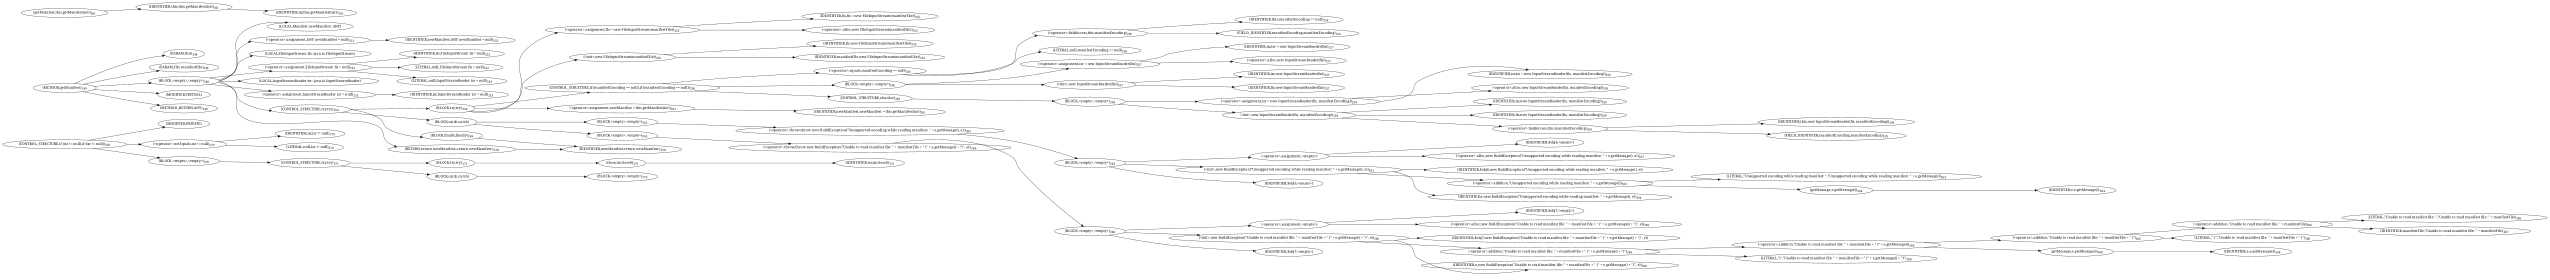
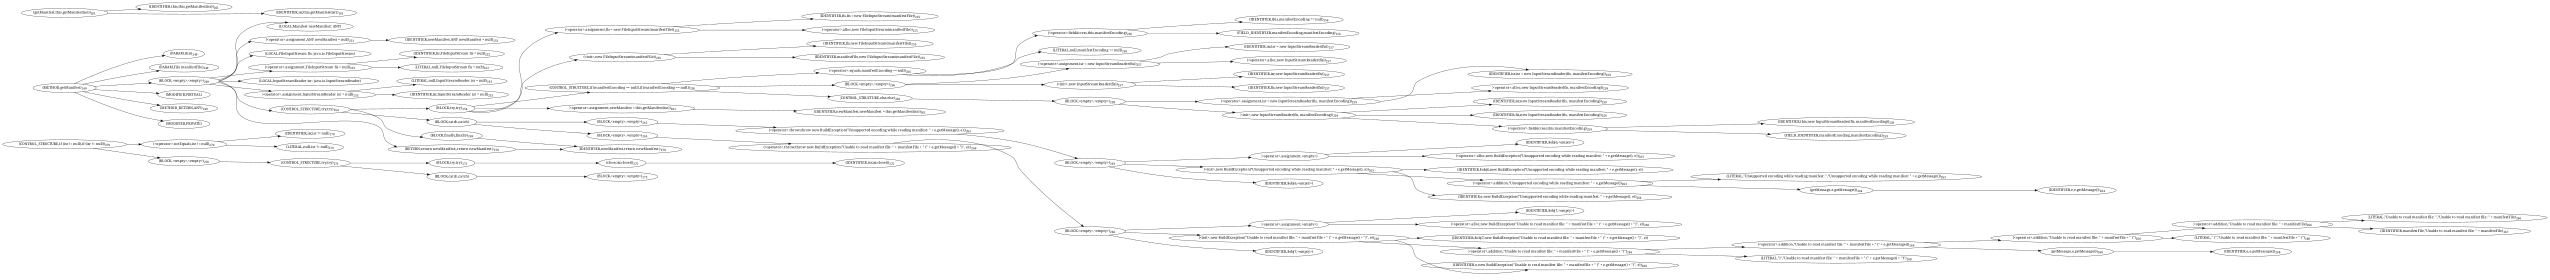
edge "(IDENTIFIER,this,this.getManifest(isr))" -> "(IDENTIFIER,isr,this.getManifest(isr))": now "(getManifest,this.getManifest(isr))" -> "(IDENTIFIER,isr,this.getManifest(isr))"
edge "(<operator>.assignment,FileInputStream fis = null)" -> "(LITERAL,null,InputStreamReader isr = null)": now "(<operator>.assignment,InputStreamReader isr = null)" -> "(LITERAL,null,InputStreamReader isr = null)"
edge "(CONTROL_STRUCTURE,if (isr != null),if (isr != null))" -> "(MODIFIER,PRIVATE)": now "(METHOD,getManifest)" -> "(MODIFIER,PRIVATE)"
